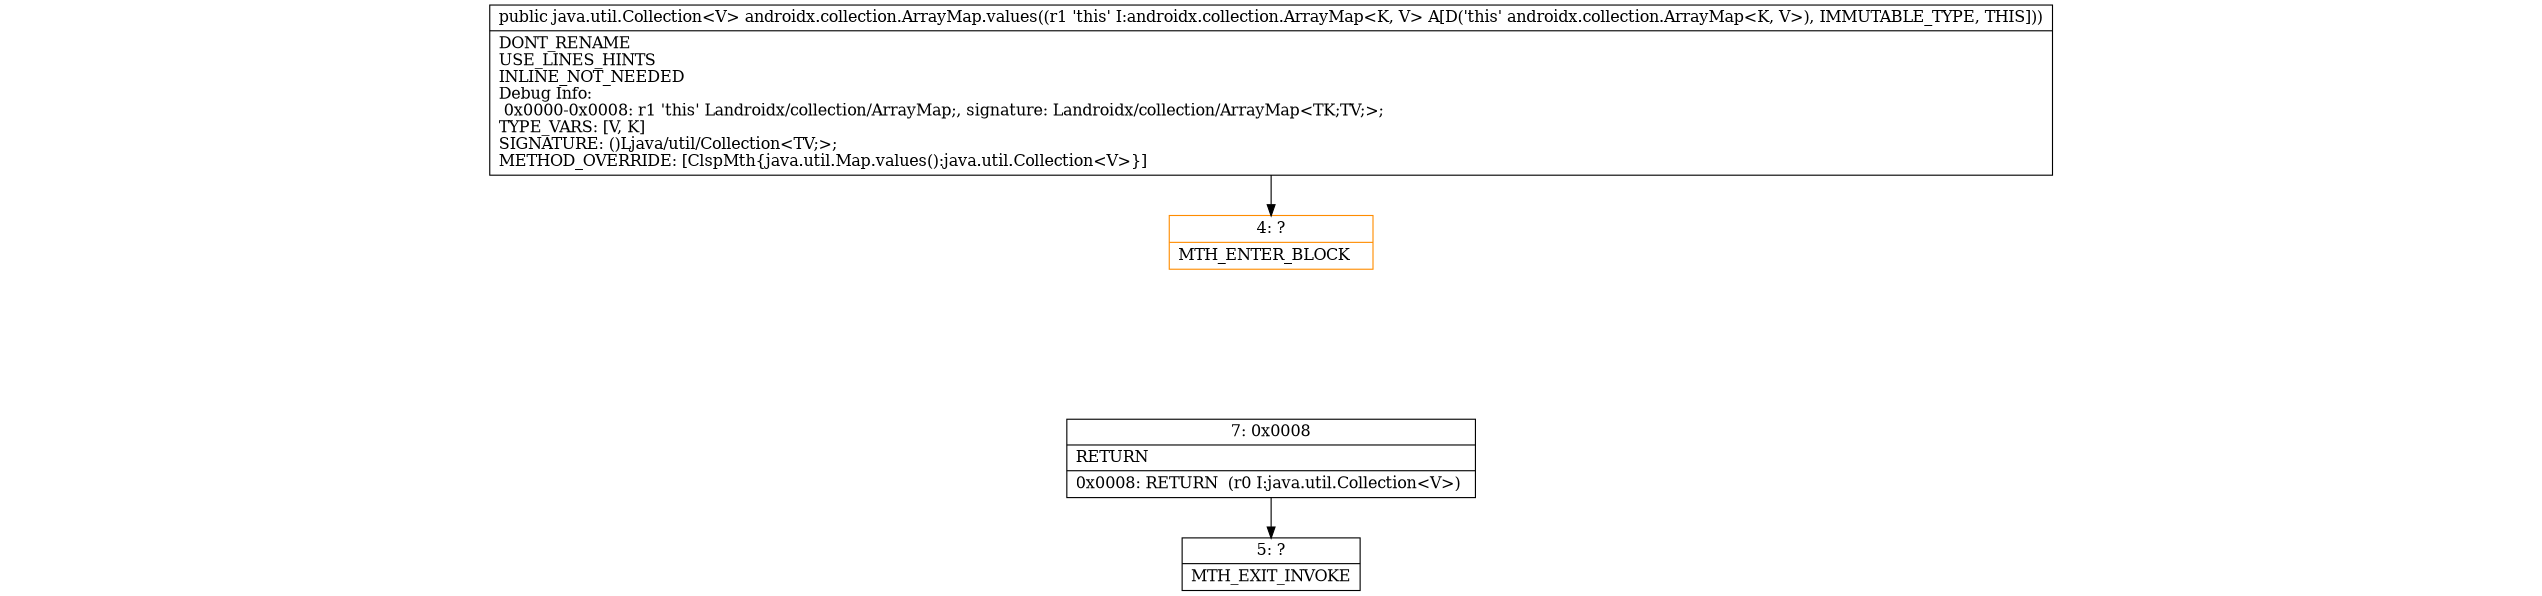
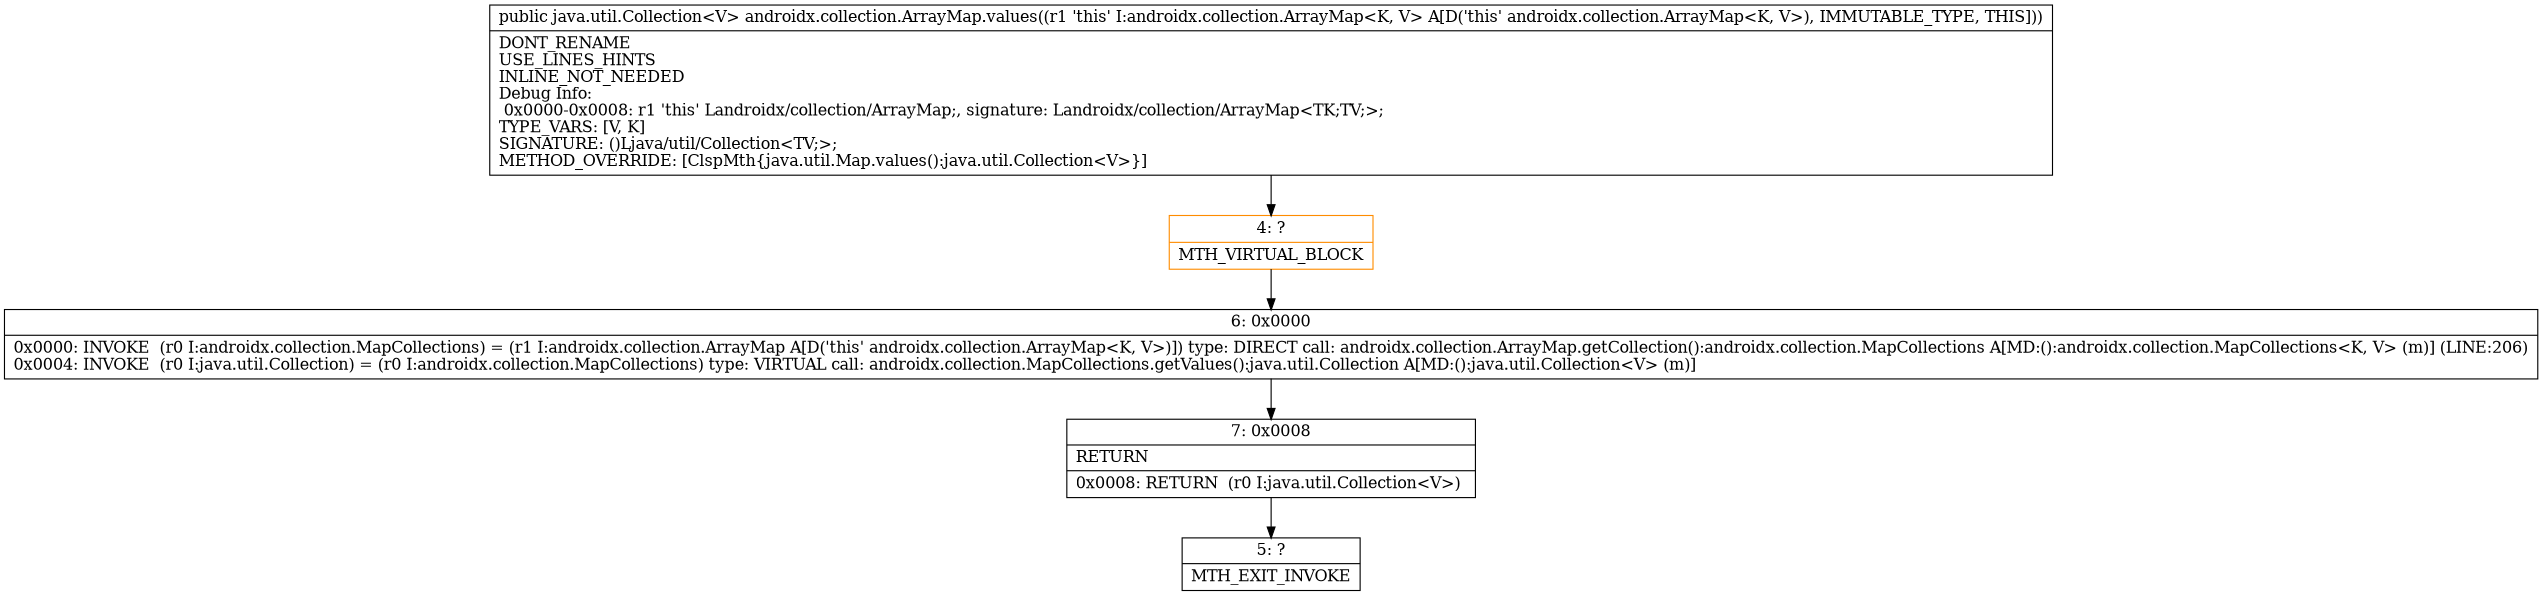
node "4: ?": text "MTH_ENTER_BLOCK" -> "MTH_VIRTUAL_BLOCK"
node "6: 0x0000": added
